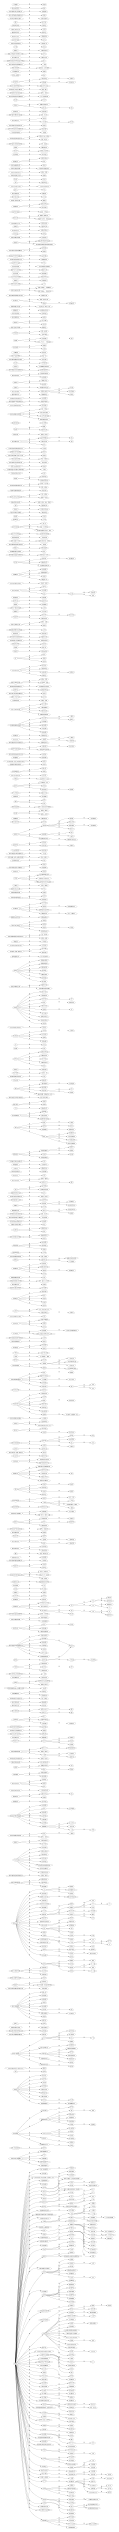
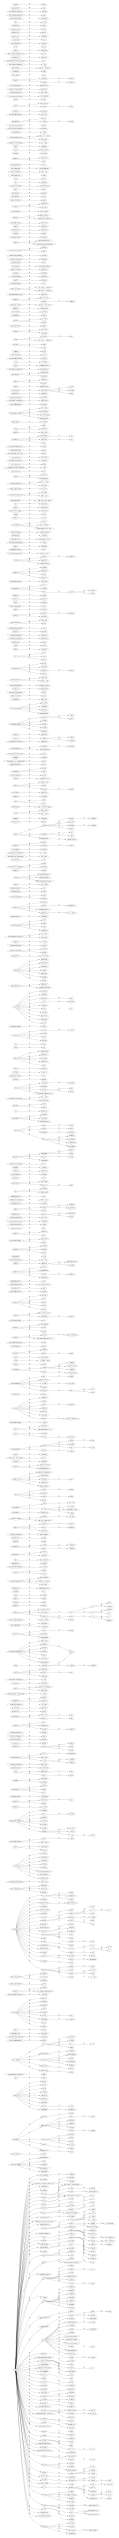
node "干部处": removed
node "委员、纪工委": added
node "审判员": label "审判员" -> "教育技术学专业"
